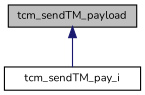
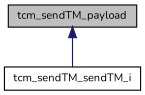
node "tcm_sendTM_pay_i": label "tcm_sendTM_pay_i" -> "tcm_sendTM_sendTM_i"
